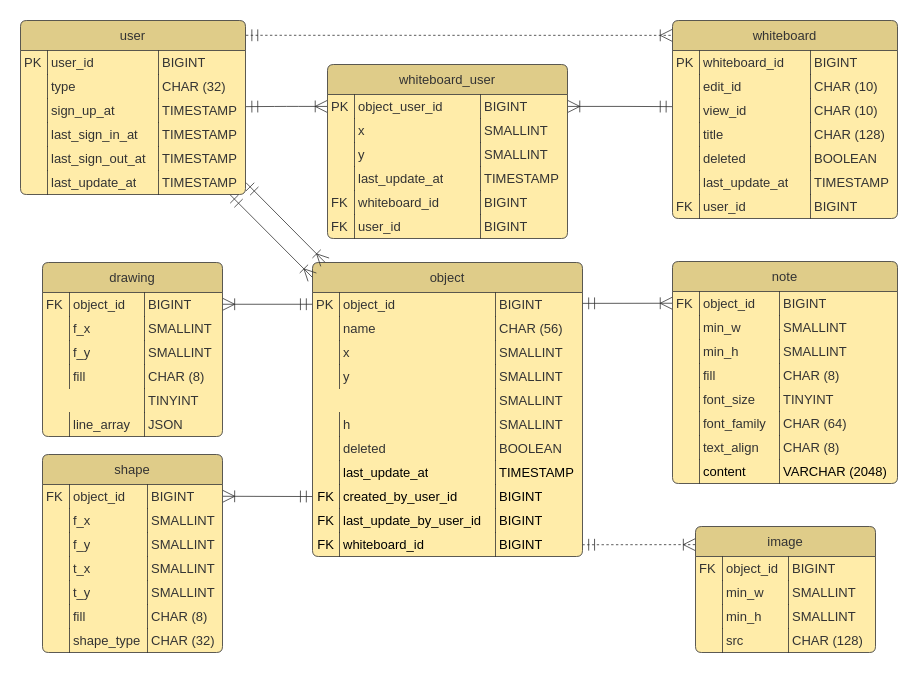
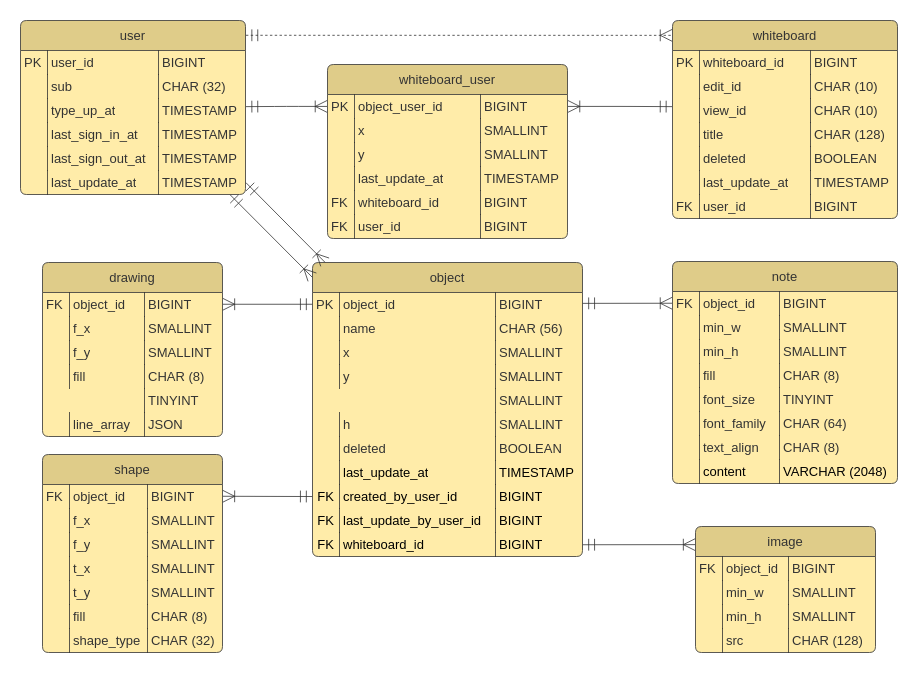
node "type": label "type" -> "sub"
node "sign_up_at": label "sign_up_at" -> "type_up_at"
edge "object" -- "image": style dashed -> solid
